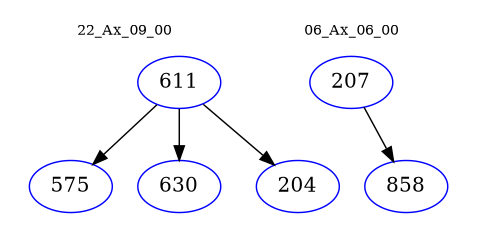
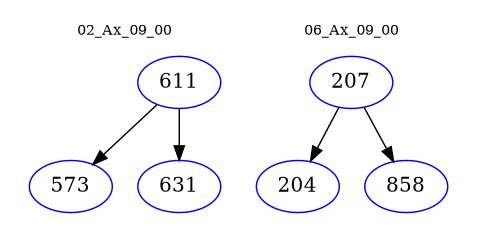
cluster "22_Ax_09_00": label "22_Ax_09_00" -> "02_Ax_09_00"
cluster "06_Ax_06_00": label "06_Ax_06_00" -> "06_Ax_09_00"
edge "611" -> "204": now "207" -> "204"
node "575": label "575" -> "573"
node "630": label "630" -> "631"
